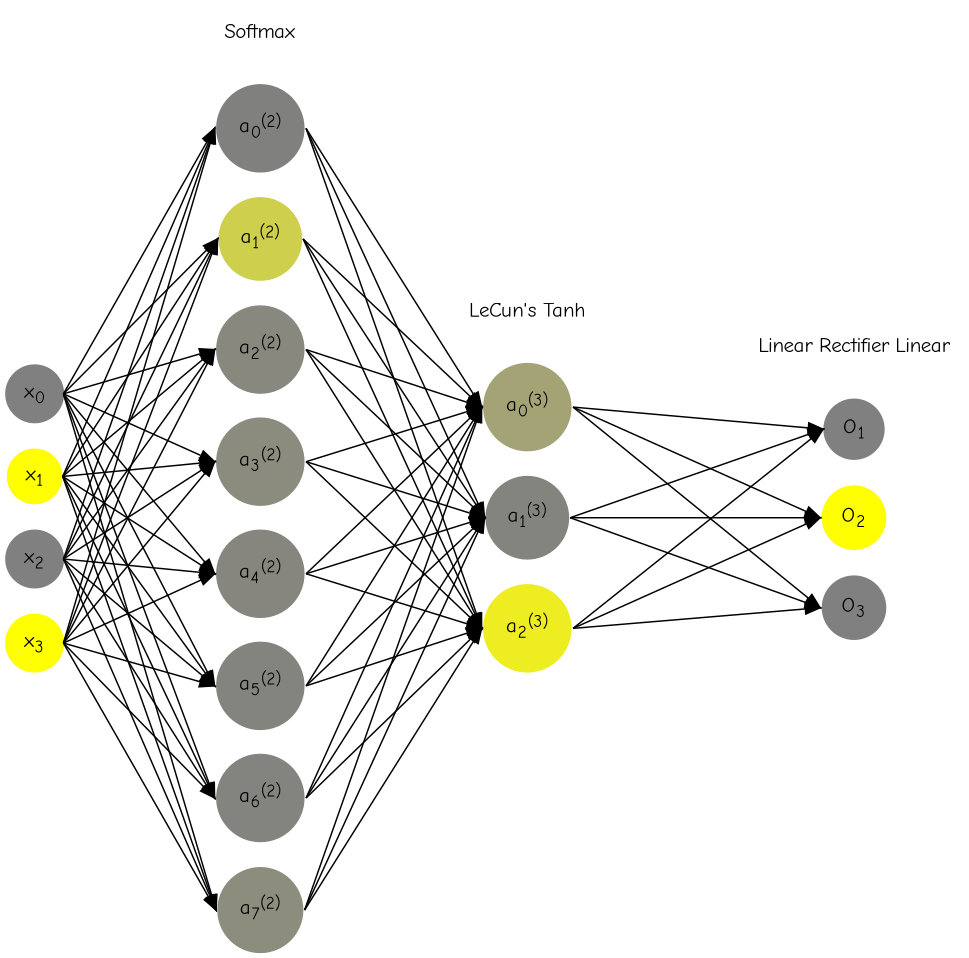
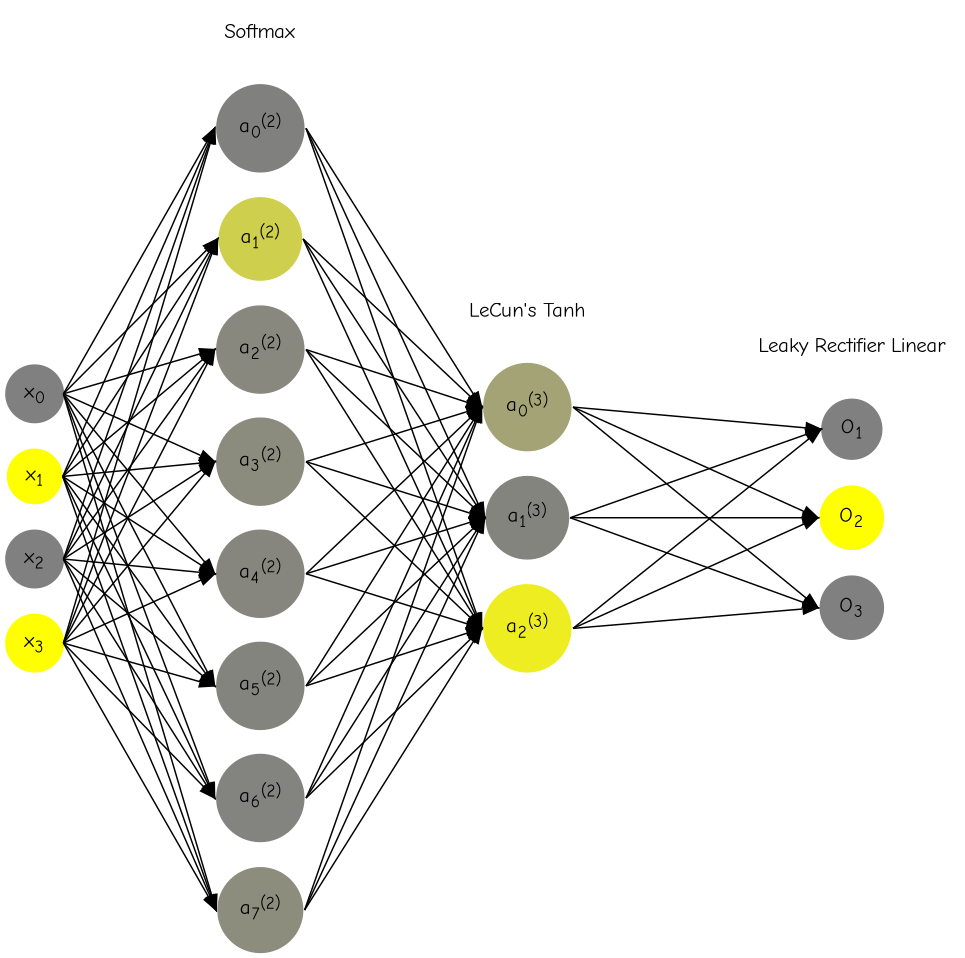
node "Linear Rectifier Linear": label "Linear Rectifier Linear" -> "Leaky Rectifier Linear"
